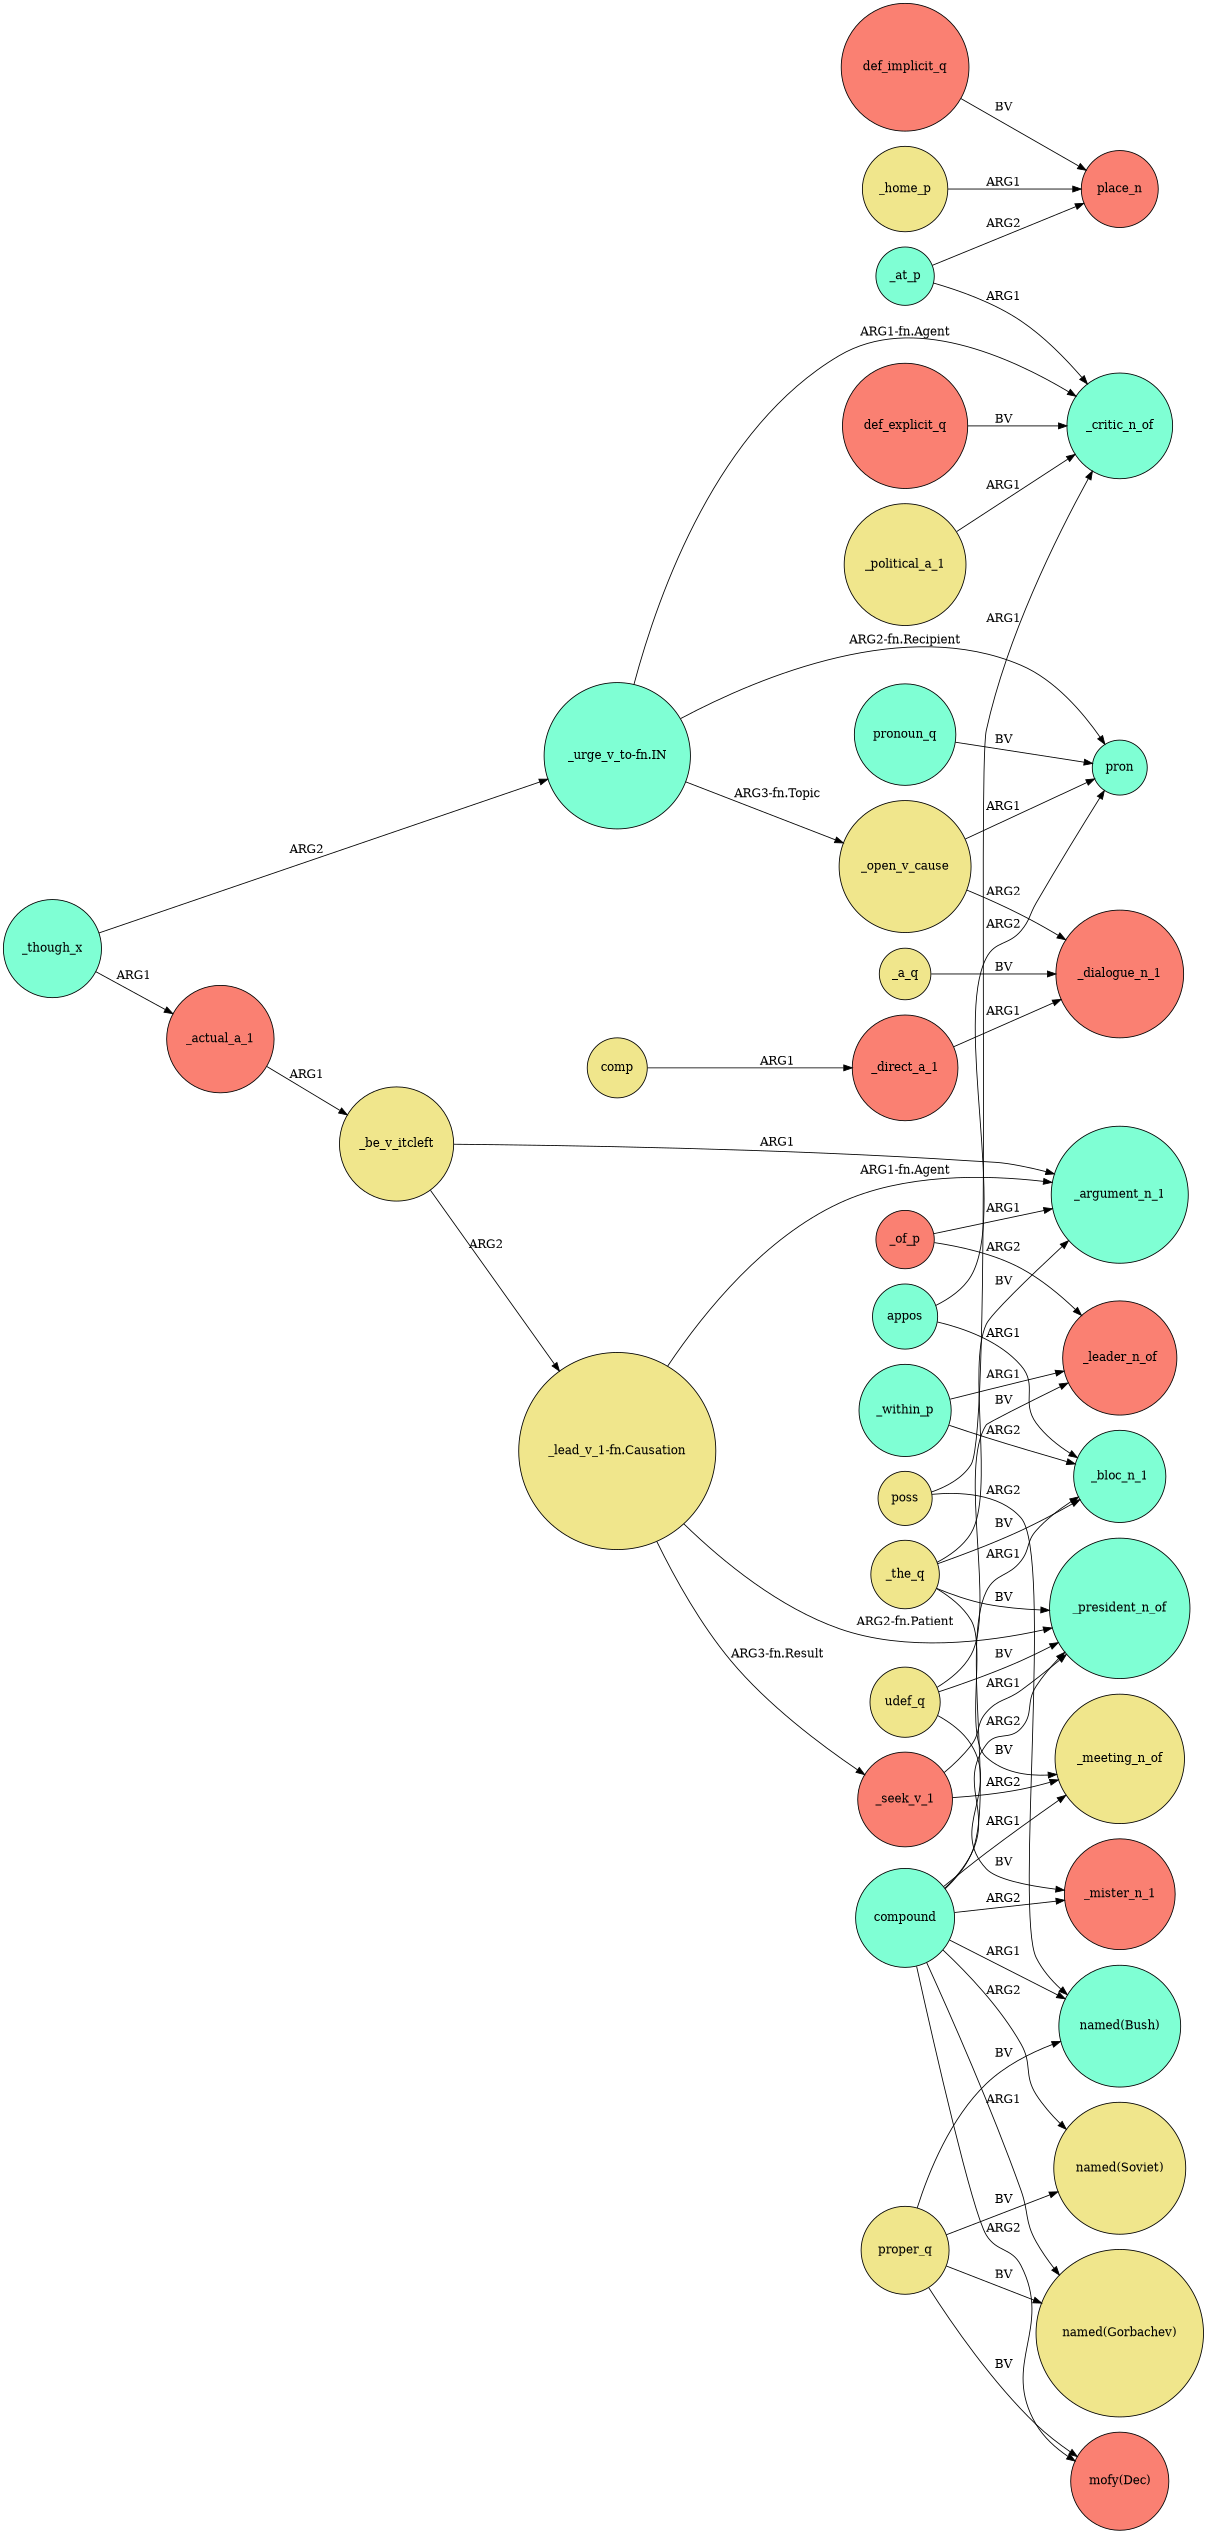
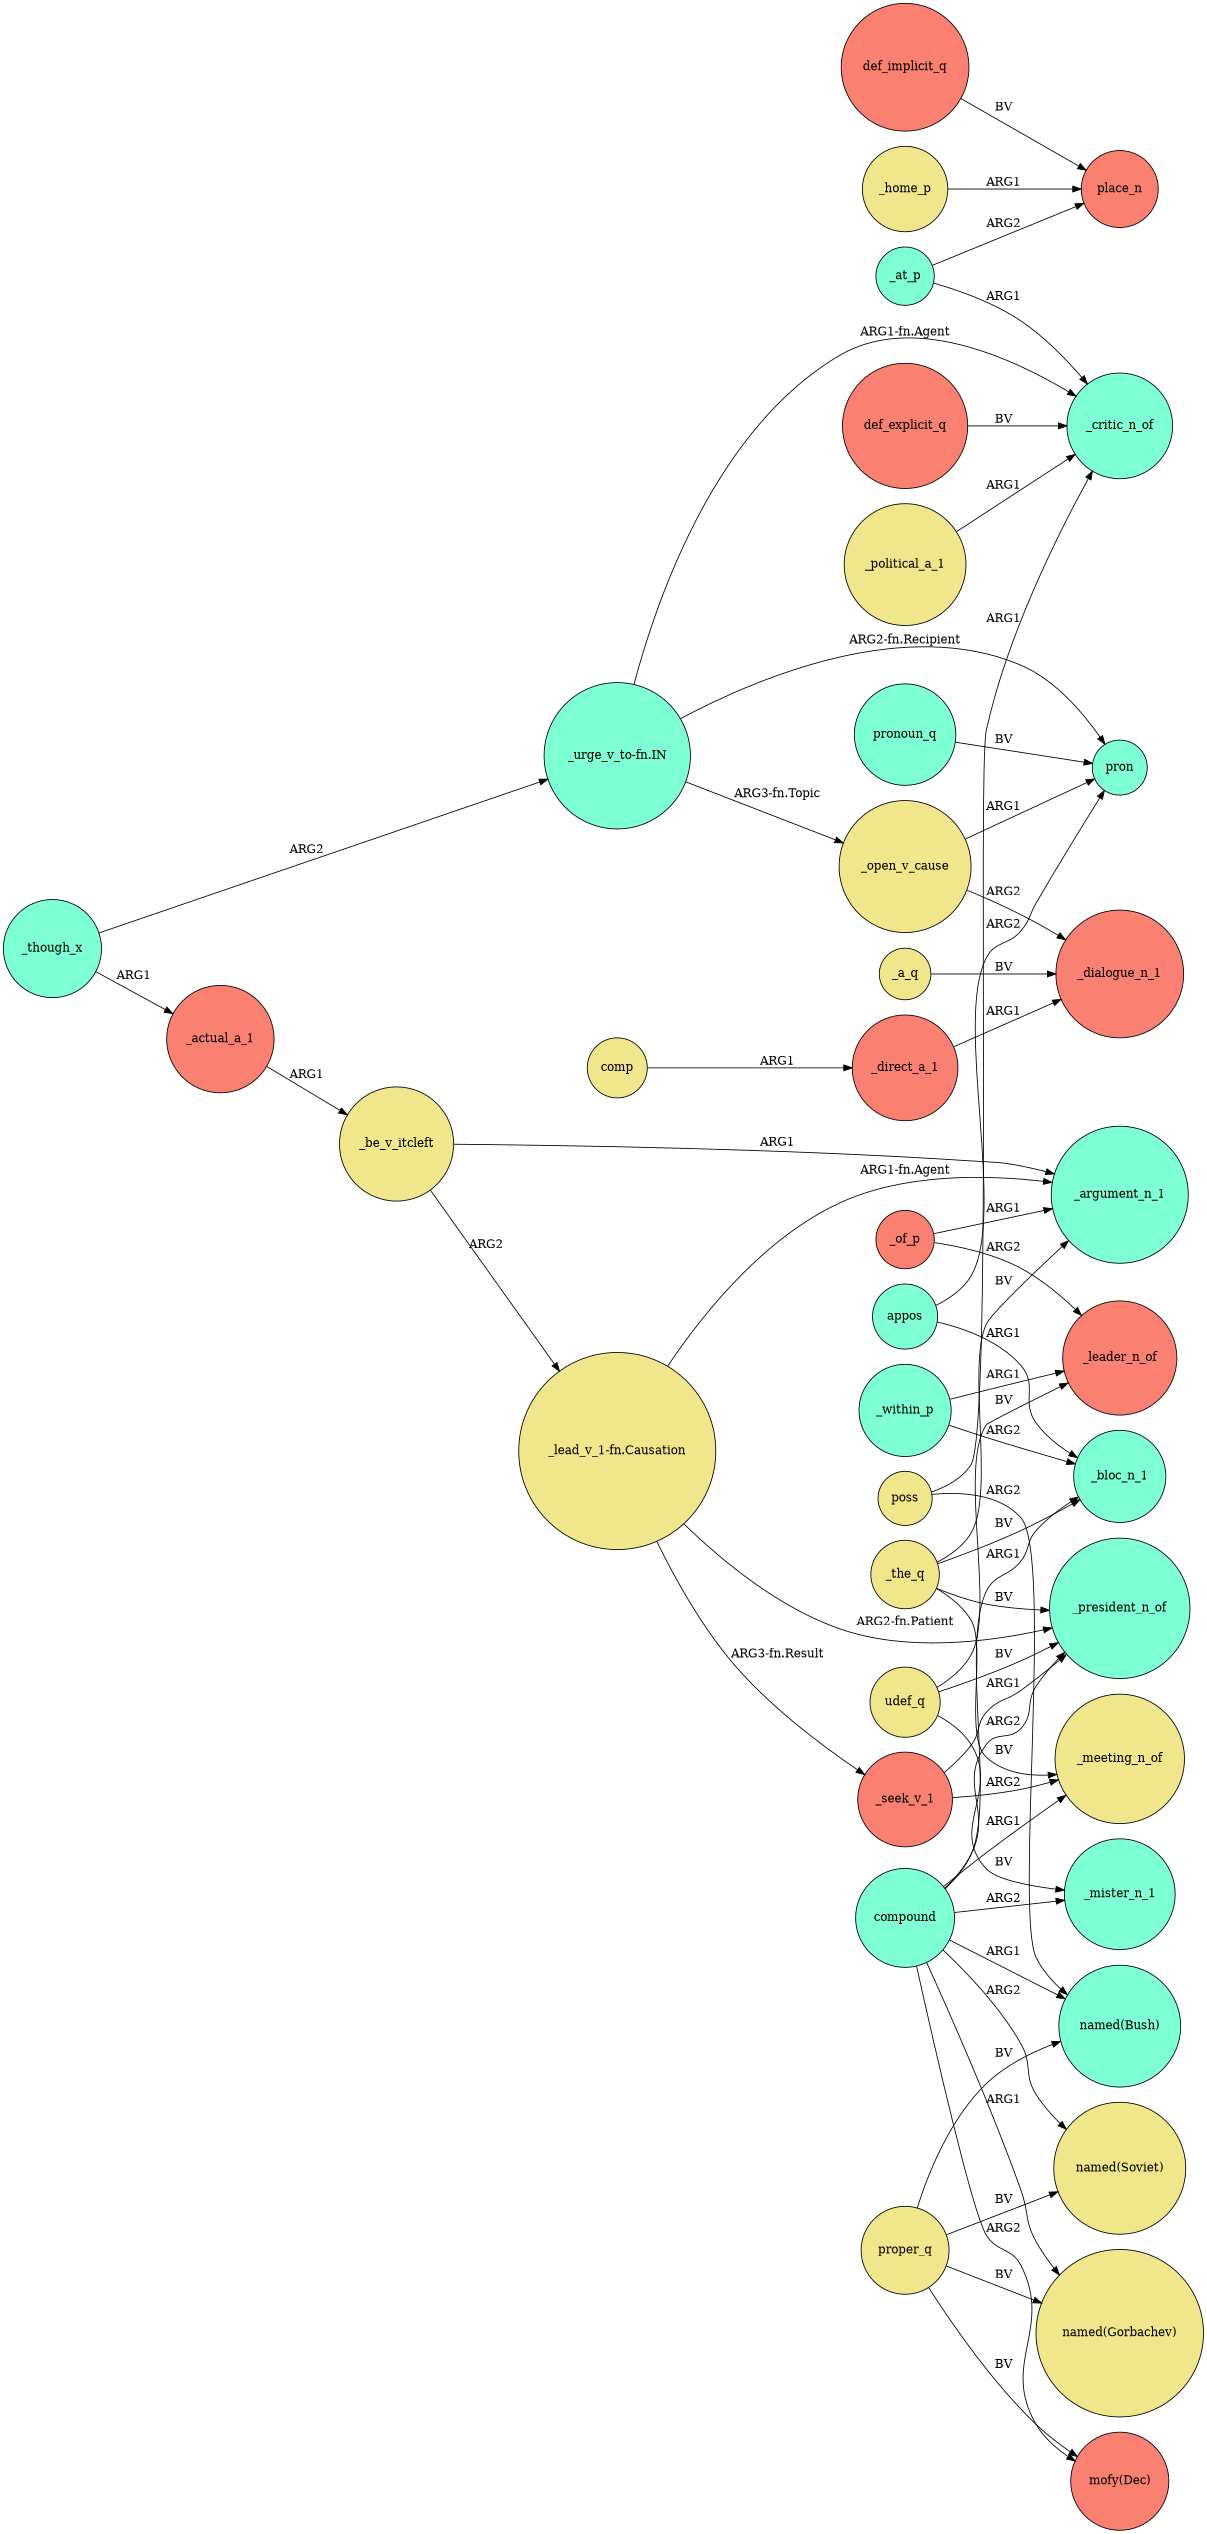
node "_mister_n_1": fillcolor salmon -> aquamarine
